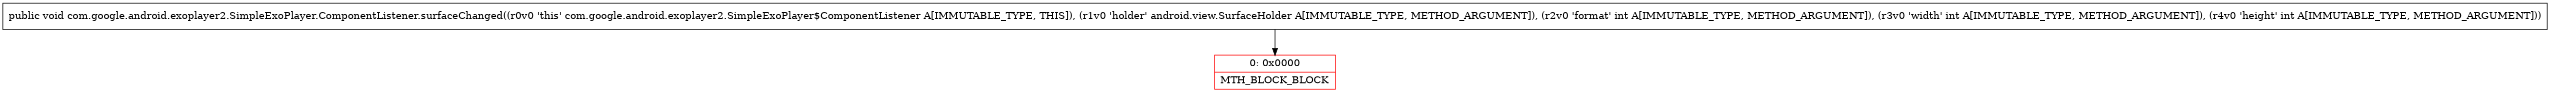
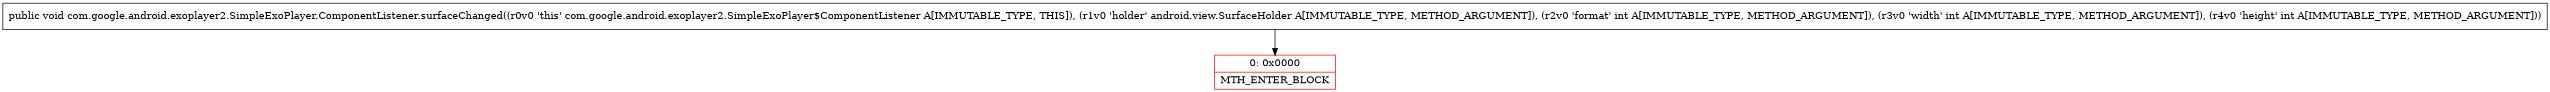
node "0: 0x0000": text "MTH_BLOCK_BLOCK" -> "MTH_ENTER_BLOCK"
